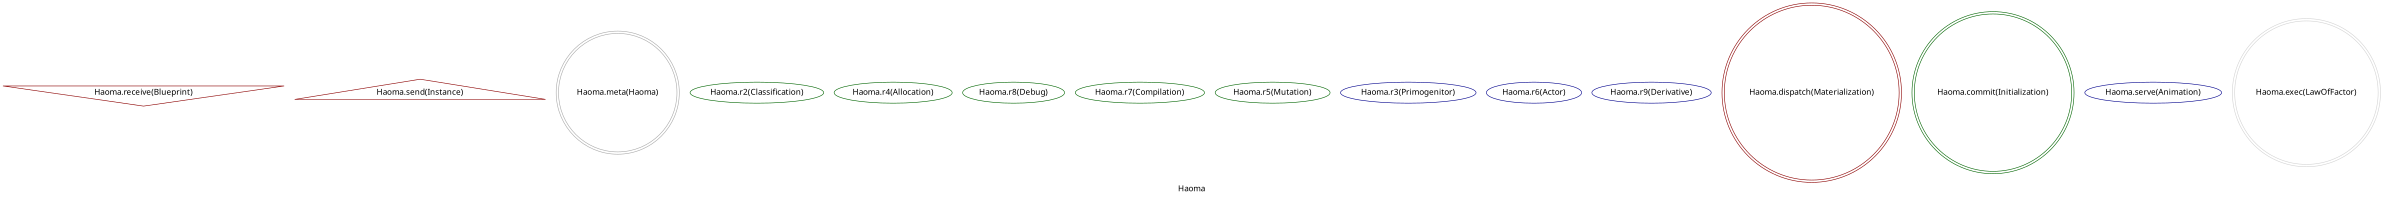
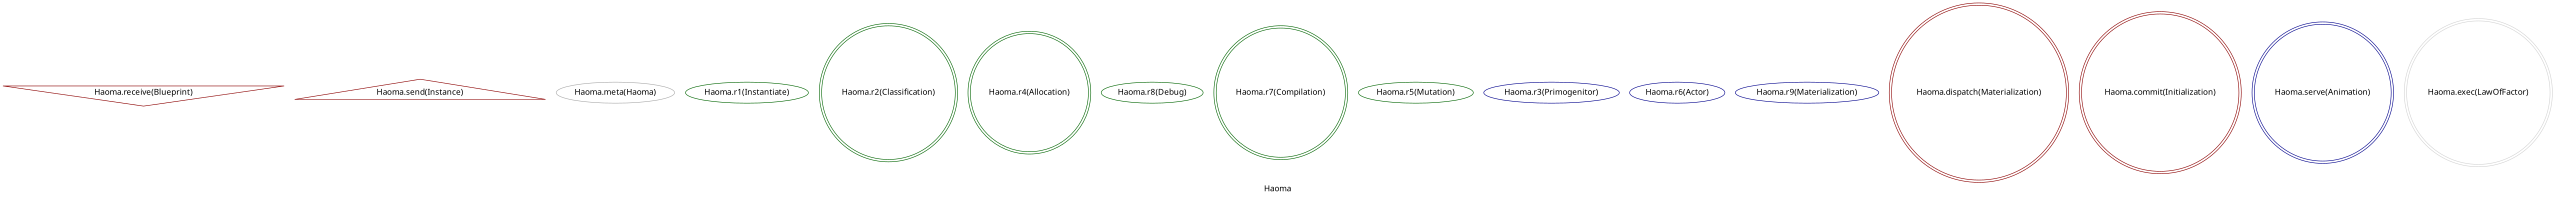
node "Haoma.meta(Haoma)": shape doublecircle -> ellipse
node "Haoma.r1(Instantiate)": added
node "Haoma.r2(Classification)": shape ellipse -> doublecircle
node "Haoma.r4(Allocation)": shape ellipse -> doublecircle
node "Haoma.r7(Compilation)": shape ellipse -> doublecircle
node "Haoma.r9(Derivative)": label "Haoma.r9(Derivative)" -> "Haoma.r9(Materialization)"
node "Haoma.commit(Initialization)": color darkgreen -> darkred
node "Haoma.serve(Animation)": shape ellipse -> doublecircle
